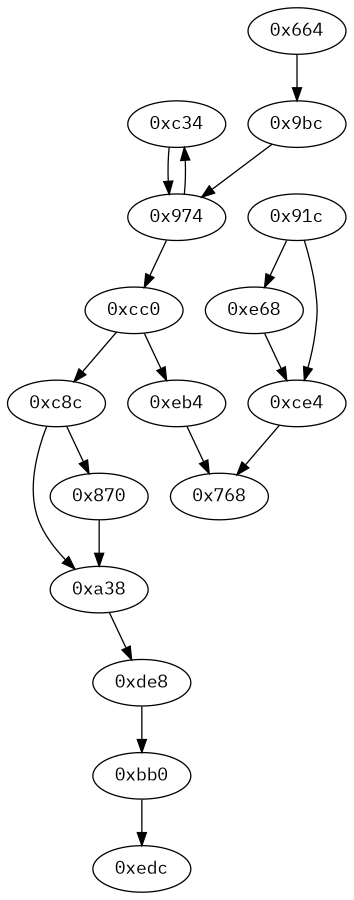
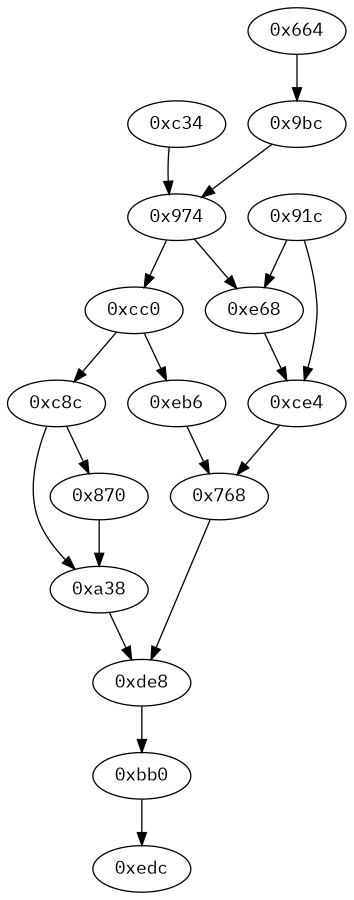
edge "0x974" -> "0xc34": now "0x974" -> "0xe68"
node "0xeb4": label "0xeb4" -> "0xeb6"
edge "0x768" -> "0xde8": added
